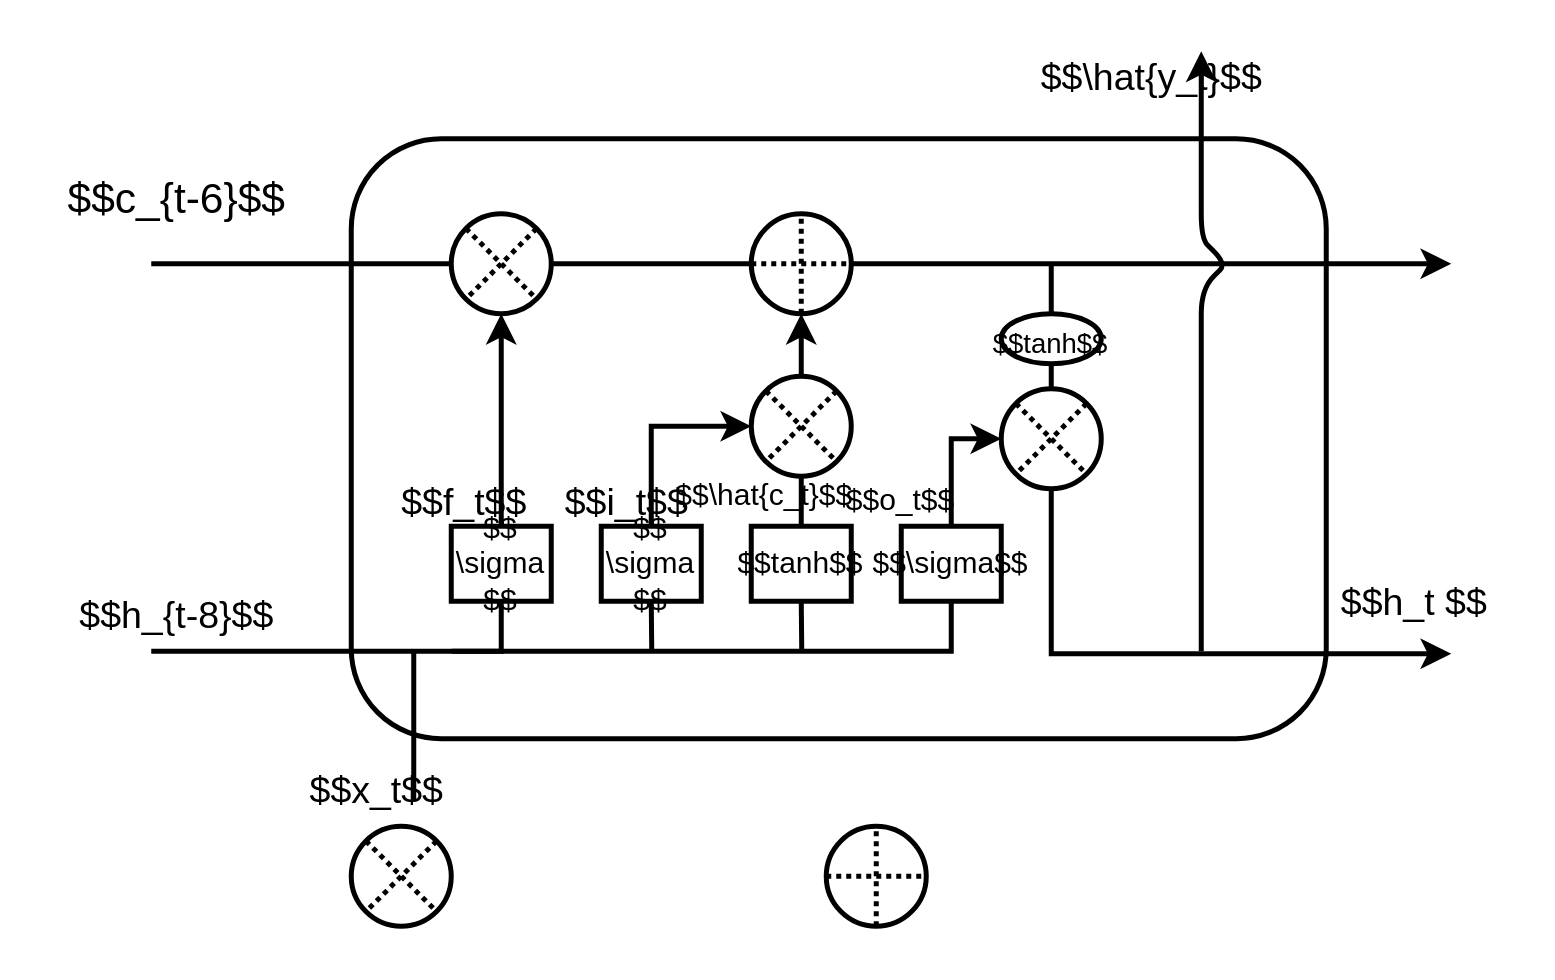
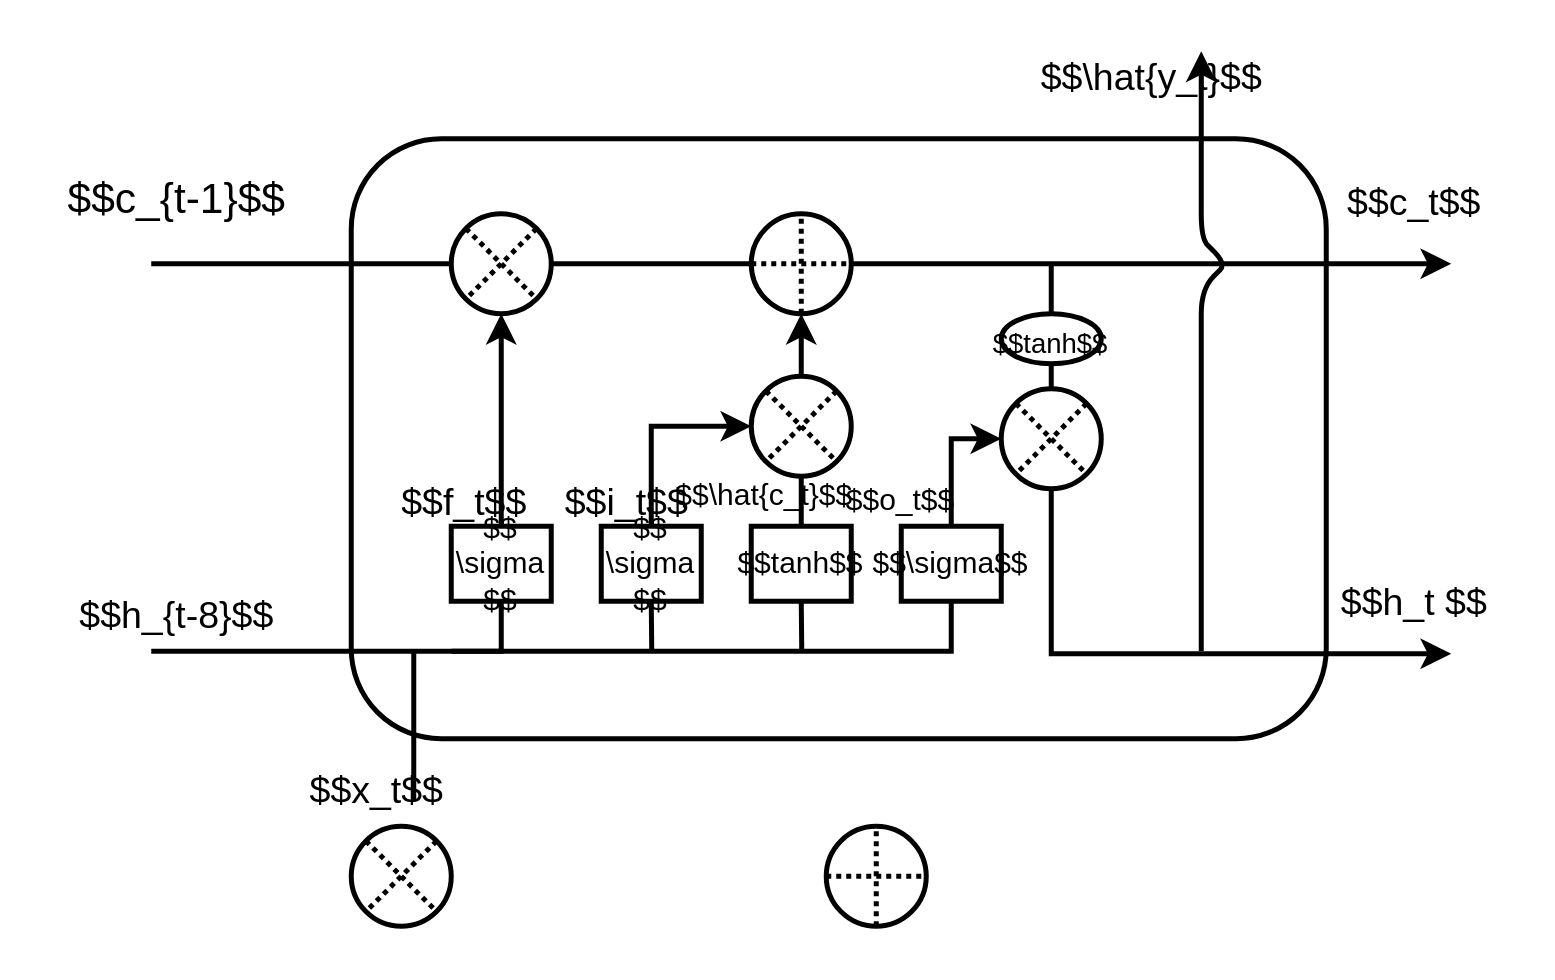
node "$$c_{t-6}$$": label "$$c_{t-6}$$" -> "$$c_{t-1}$$"
node "$$c_t$$": added
